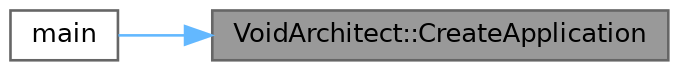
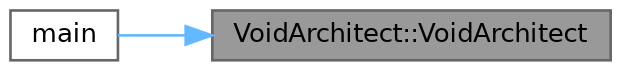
node "VoidArchitect::CreateApplication": label "VoidArchitect::CreateApplication" -> "VoidArchitect::VoidArchitect"
